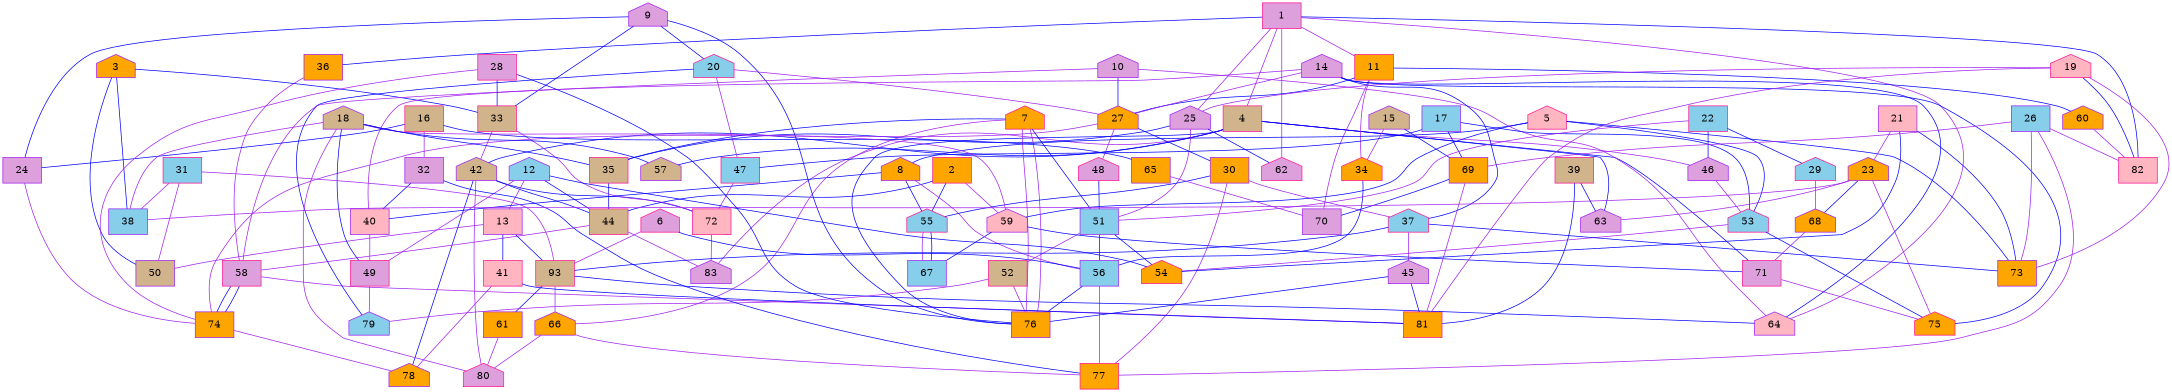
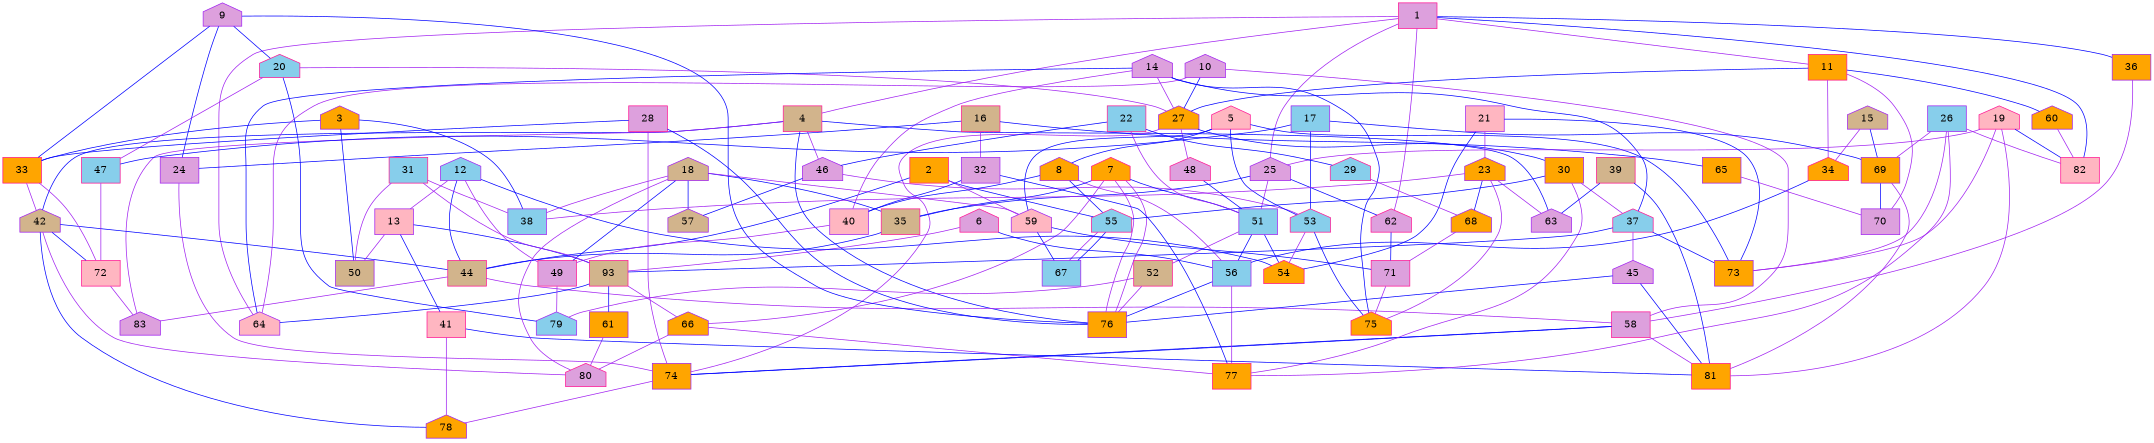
node "33": fillcolor tan -> orange
edge "4" -- "57": now "46" -- "57"
edge "4" -- "71": now "62" -- "71"
